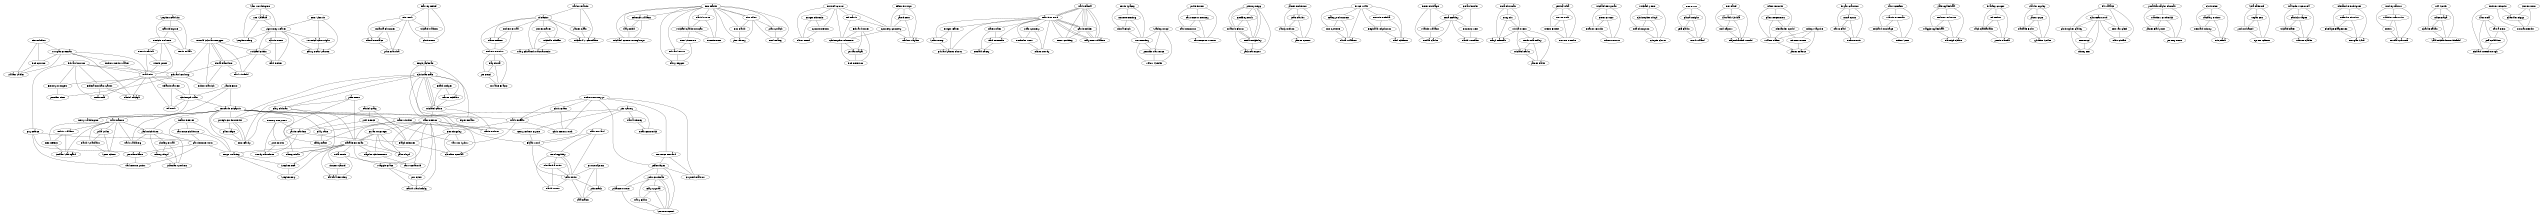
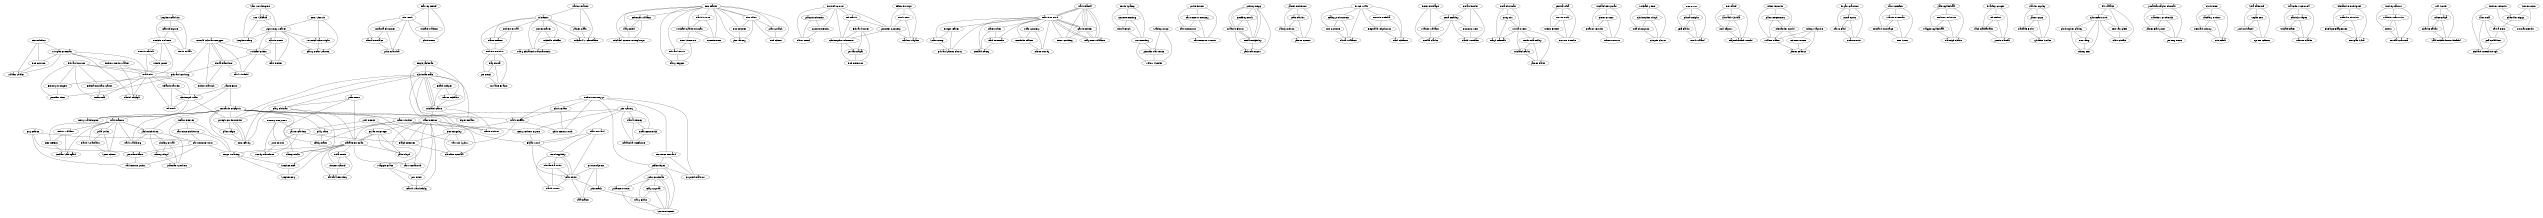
edge "Eli Wallach" -- "Christopher Carley": now "Eli Wallach" -- "Clint Eastwood"
node "Rutger Phoenix": label "Rutger Phoenix" -> "Joaquin Phoenix"
node "Jared Leto": label "Jared Leto" -> "Rush Leto"
edge "Harrison Ford" -- "Ronald Lacey": added
edge "Chandler Riggs" -- "Norman Reedus": now "Chandler Riggs" -- "Laura Dern"
edge "Gerard Butler" -- "David Wenham": added
node "Don David": label "Don David" -> "Don Rickles"
node "Connelly Connelly": label "Connelly Connelly" -> "Jennifer Connelly"
edge "Stanley Tucci" -- "Wes Bentley": removed
node "Ned Beatty": label "Ned Beatty" -> "Ned Glenn"
node "Denholm West": label "Denholm West" -> "Denholm Elliott"
node "Helms Stott": label "Helms Stott" -> "Ken Stott"
node "Bee Tucci": label "Bee Tucci" -> "Bee Vang"
edge "Edward Norton" -- "Guy Pearce": now "Edward Norton" -- "Jennifer Lien"
edge "Helena Bonham Carter" -- "Daniel Zacapa": now "Andrew Kevin Walker" -- "Daniel Zacapa"
edge "Christoph Waltz" -- "Leonardo DiCaprio": now "Christoph Waltz" -- "Joseph Gordon-Levitt"
node "Daniel Craig": removed
node "Natascha McElhone": added
node "Hayden Christensen": removed
edge "Mila Kunis" -- "Maggie Grace": now "Mila Kunis" -- "Vincent Cassel"
edge "John Bach" -- "Sala Baker": now "John Bach" -- "Mary Gibbs"
